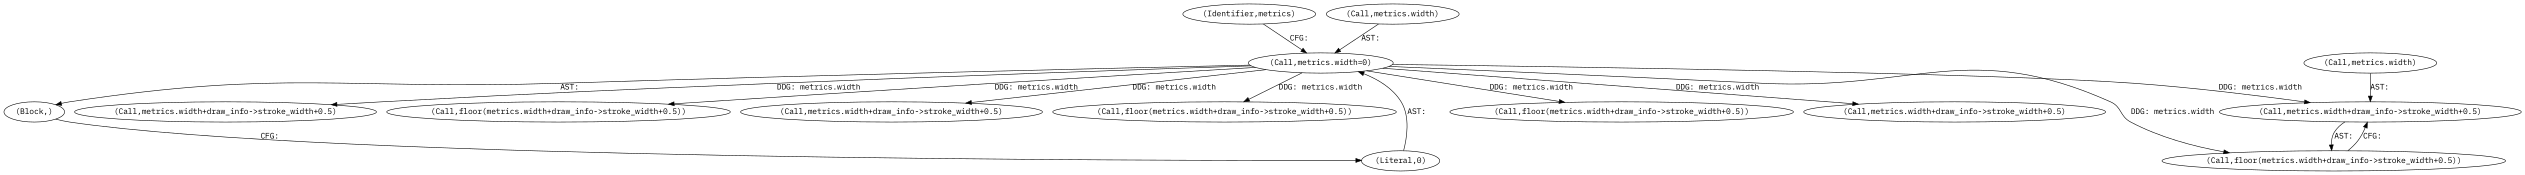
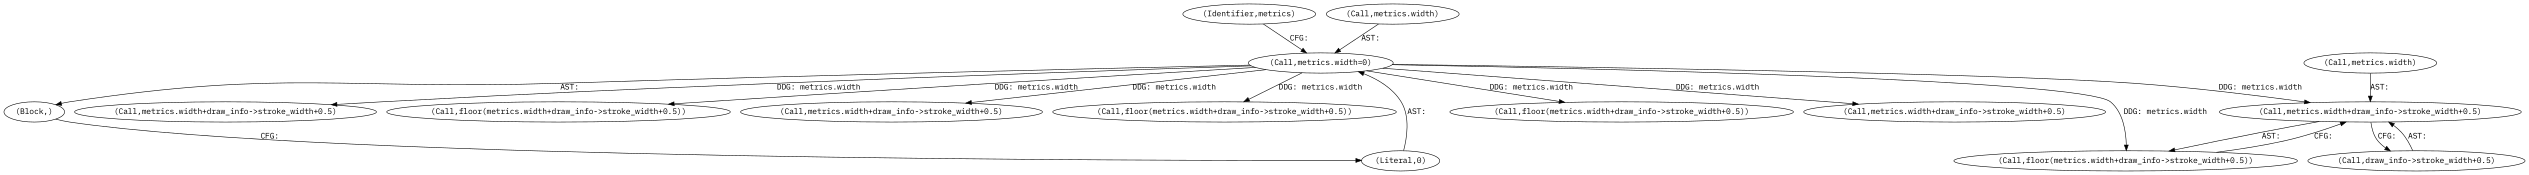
node "(Call,draw_info->stroke_width+0.5)": added
